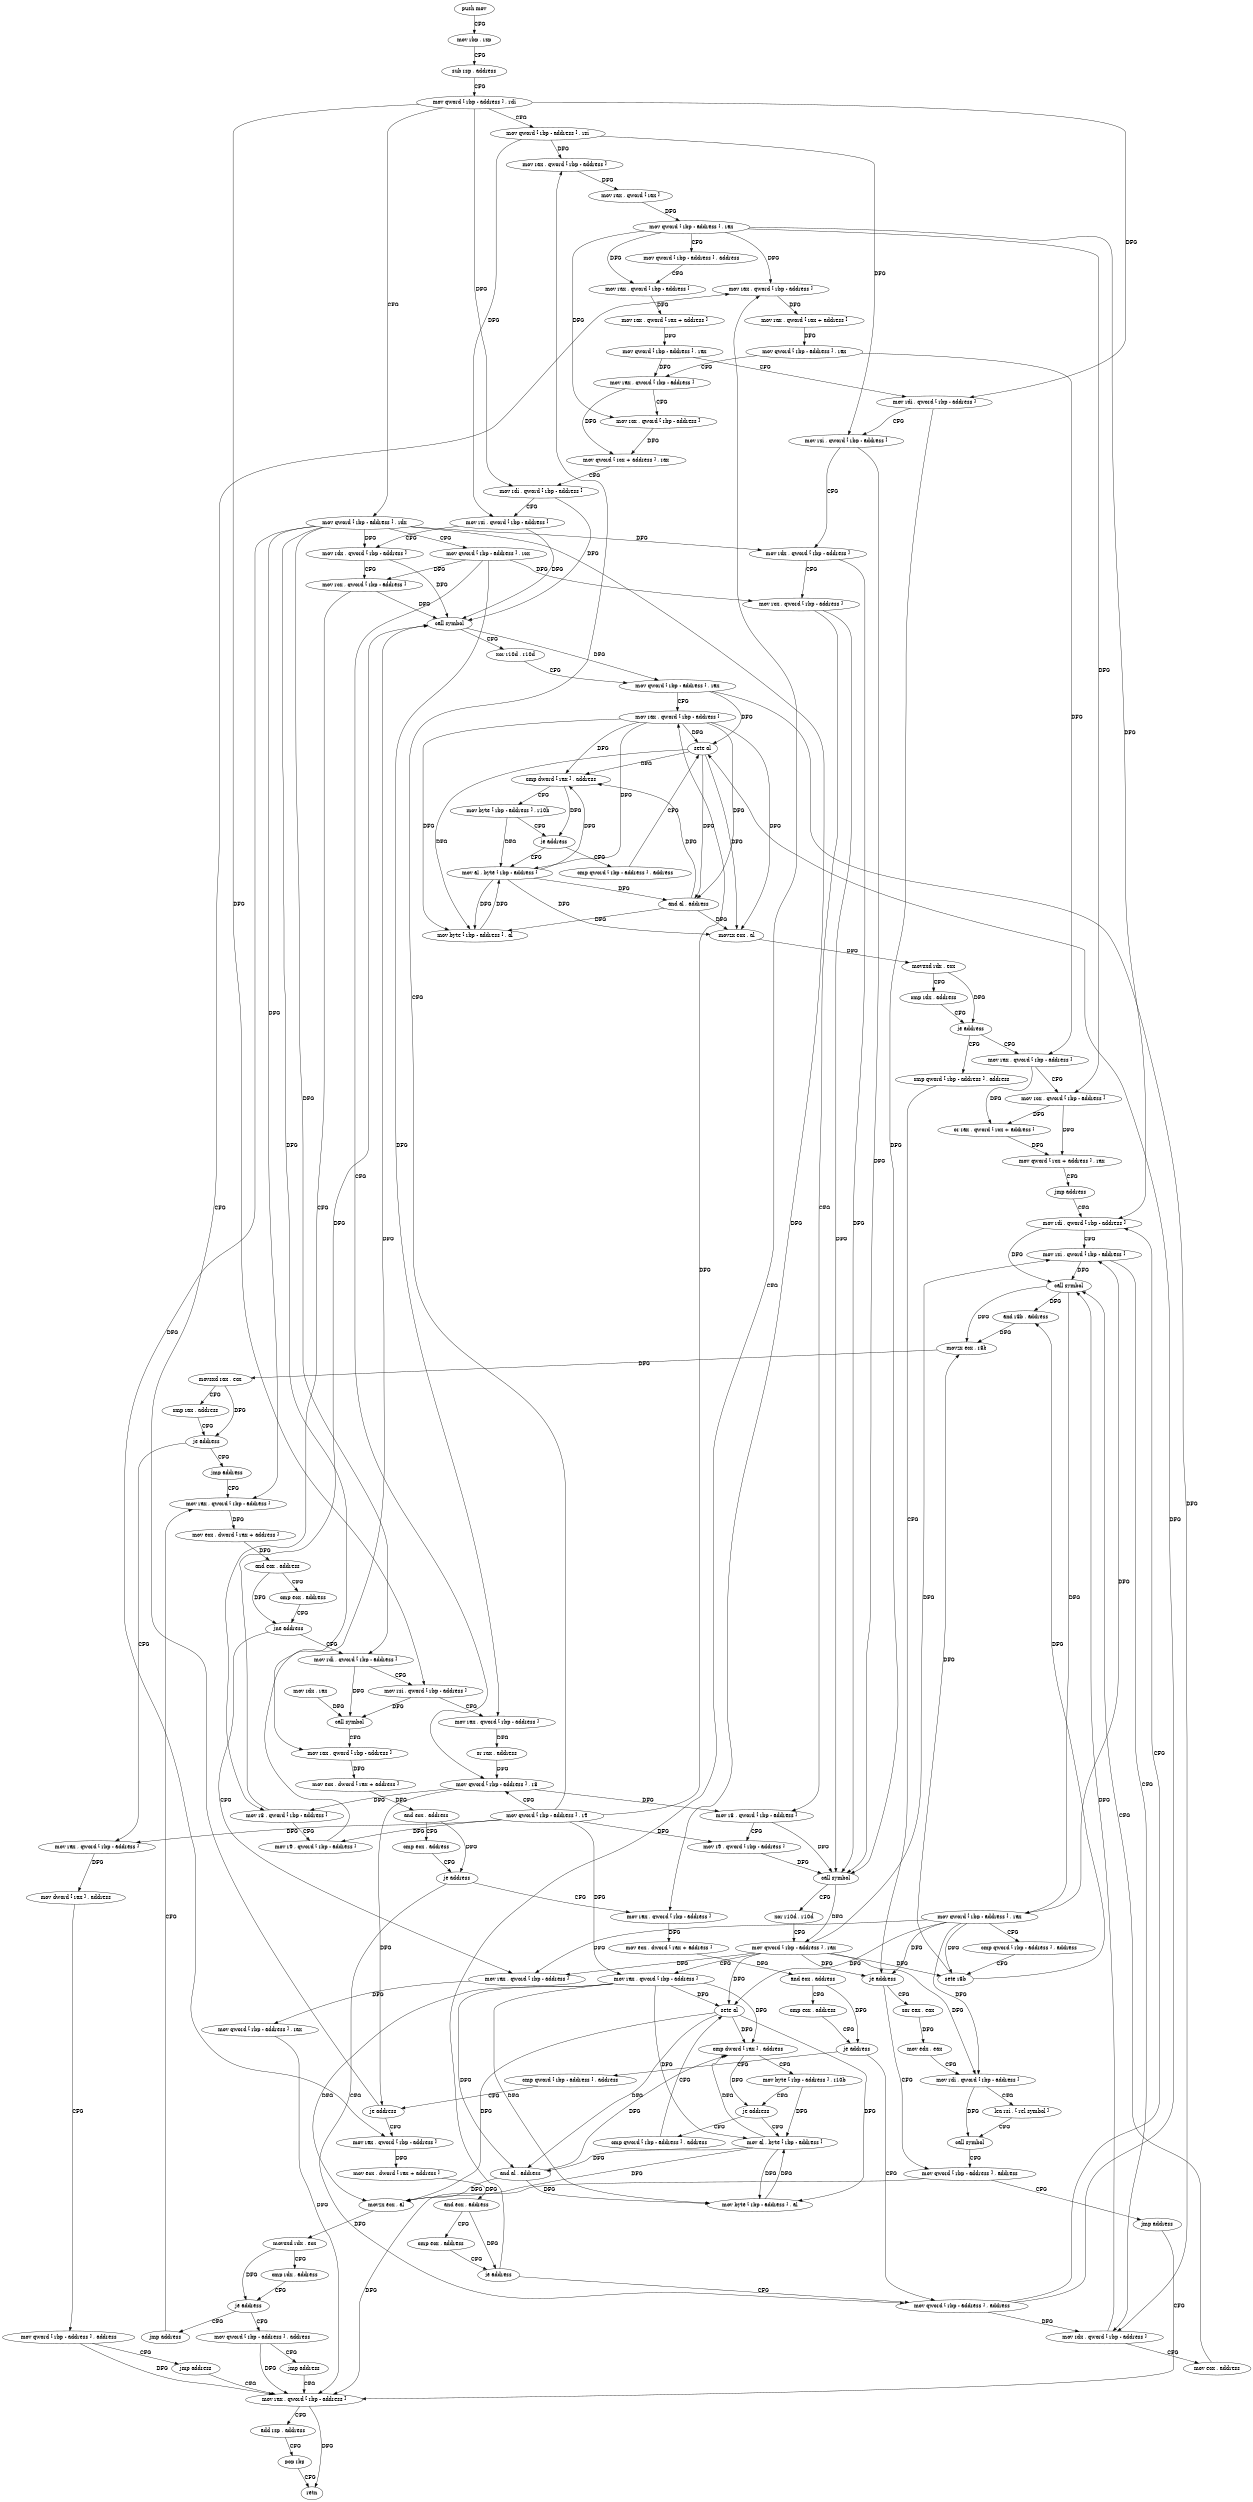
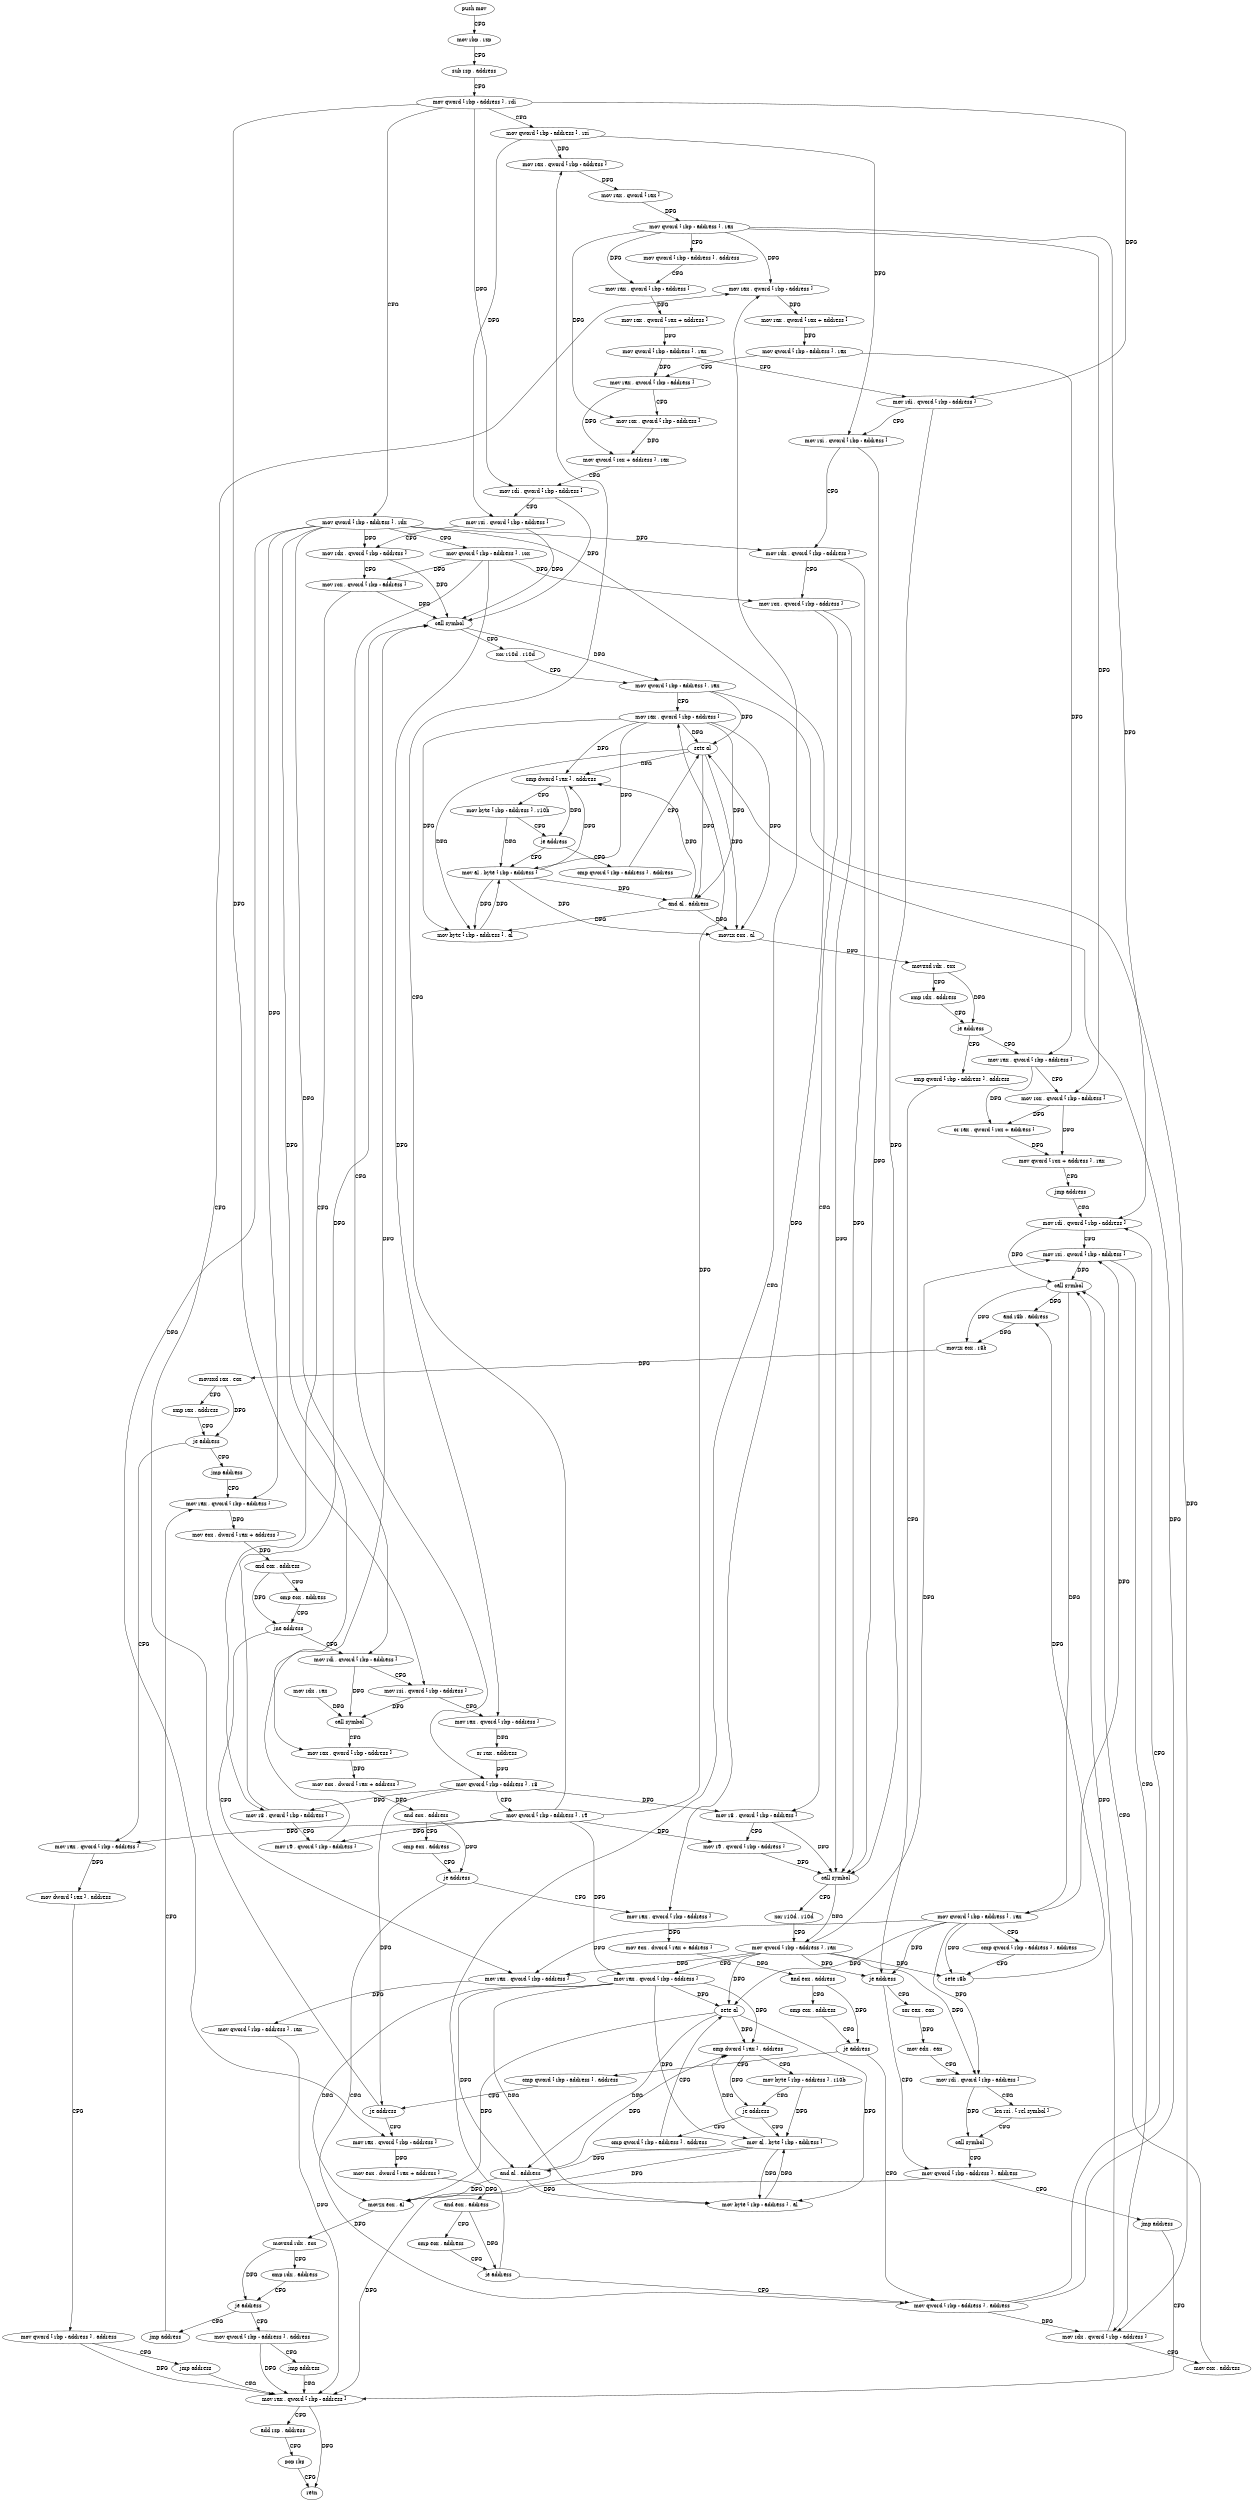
edge "sete r8b" -> "movzx ecx , r8b": removed, label "DFG"
edge "mov qword [ rbp - address ] , r9" -> "mov qword [ rbp - address ] , r8": reversed
